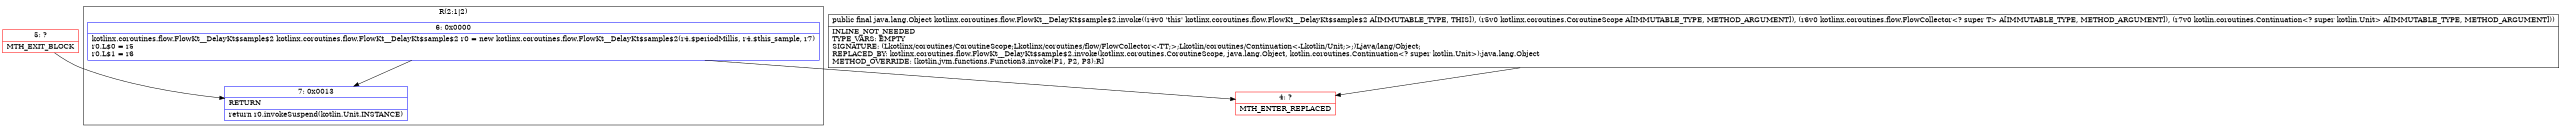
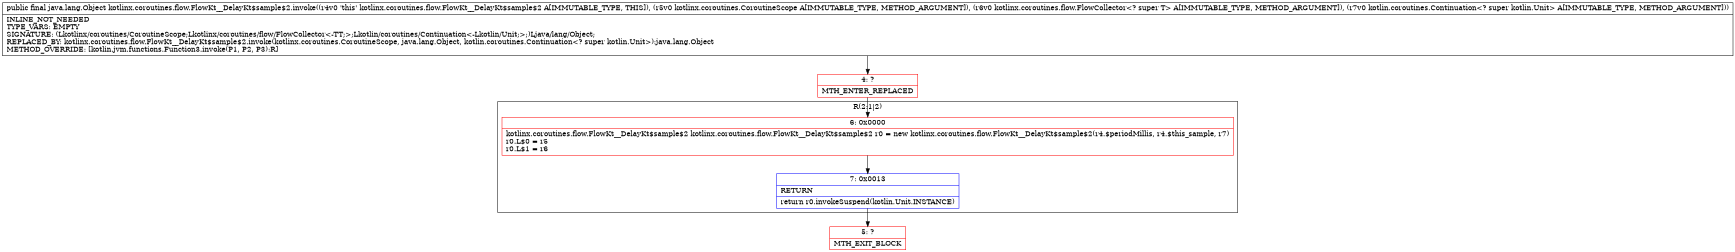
node "6: 0x0000": color blue -> red
edge "6: 0x0000" -> "4: ?": reversed
edge "5: ?" -> "7: 0x0013": reversed
